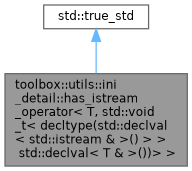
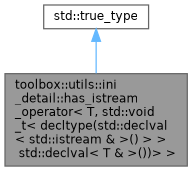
node "std::true_std": label "std::true_std" -> "std::true_type"
